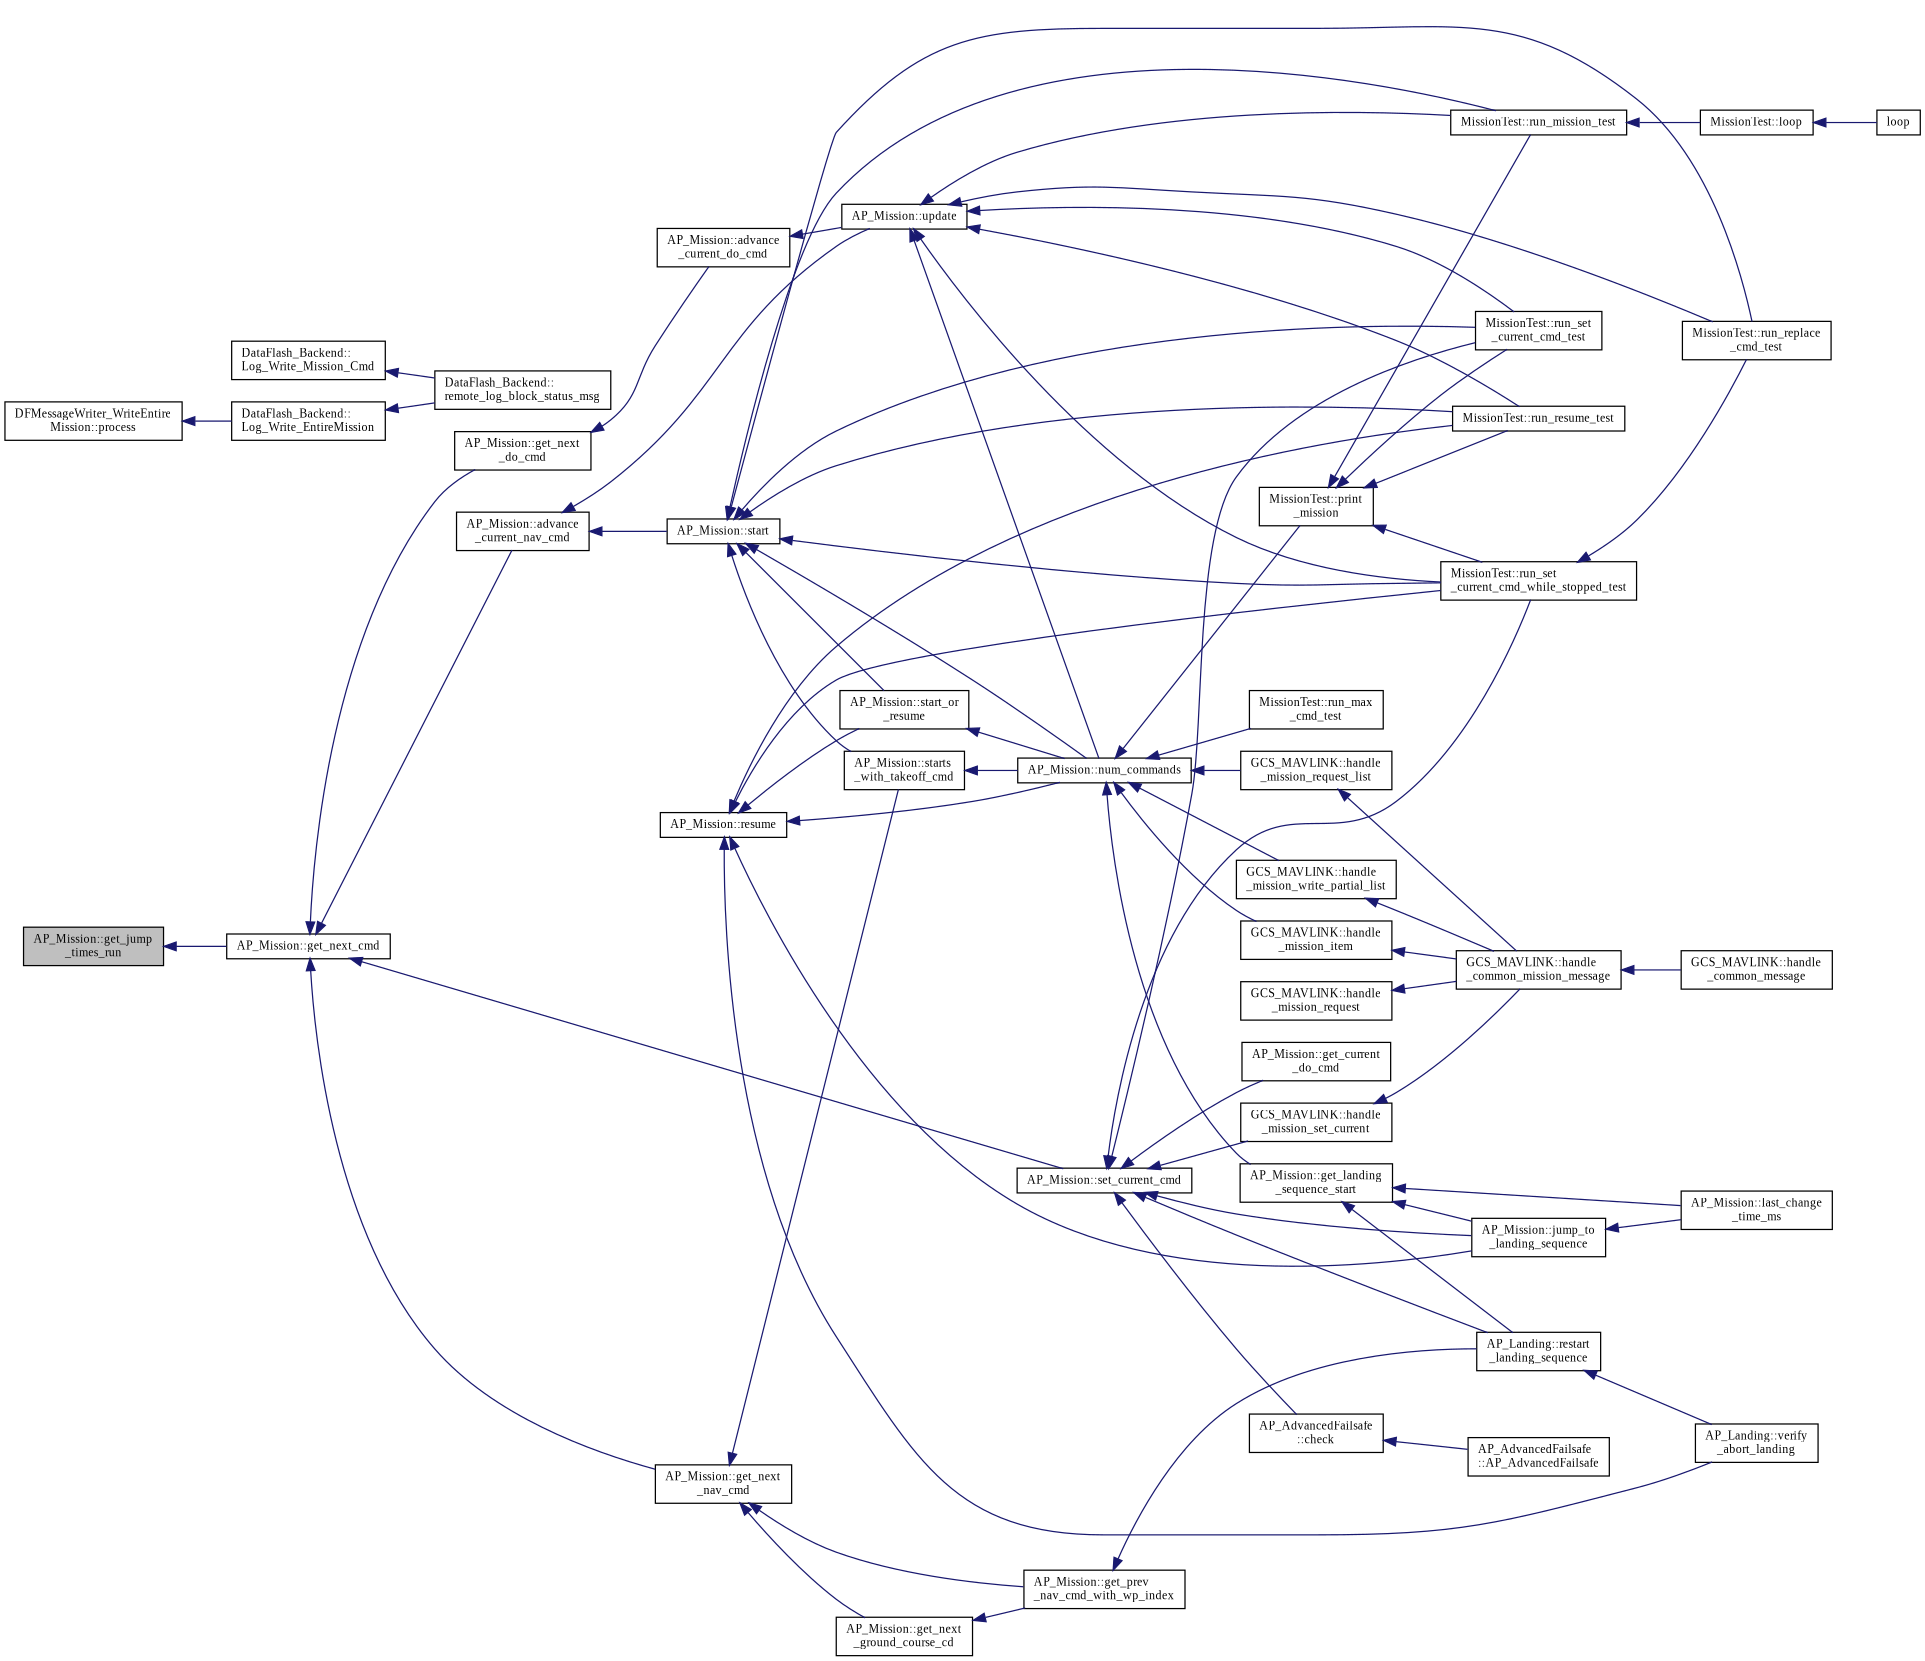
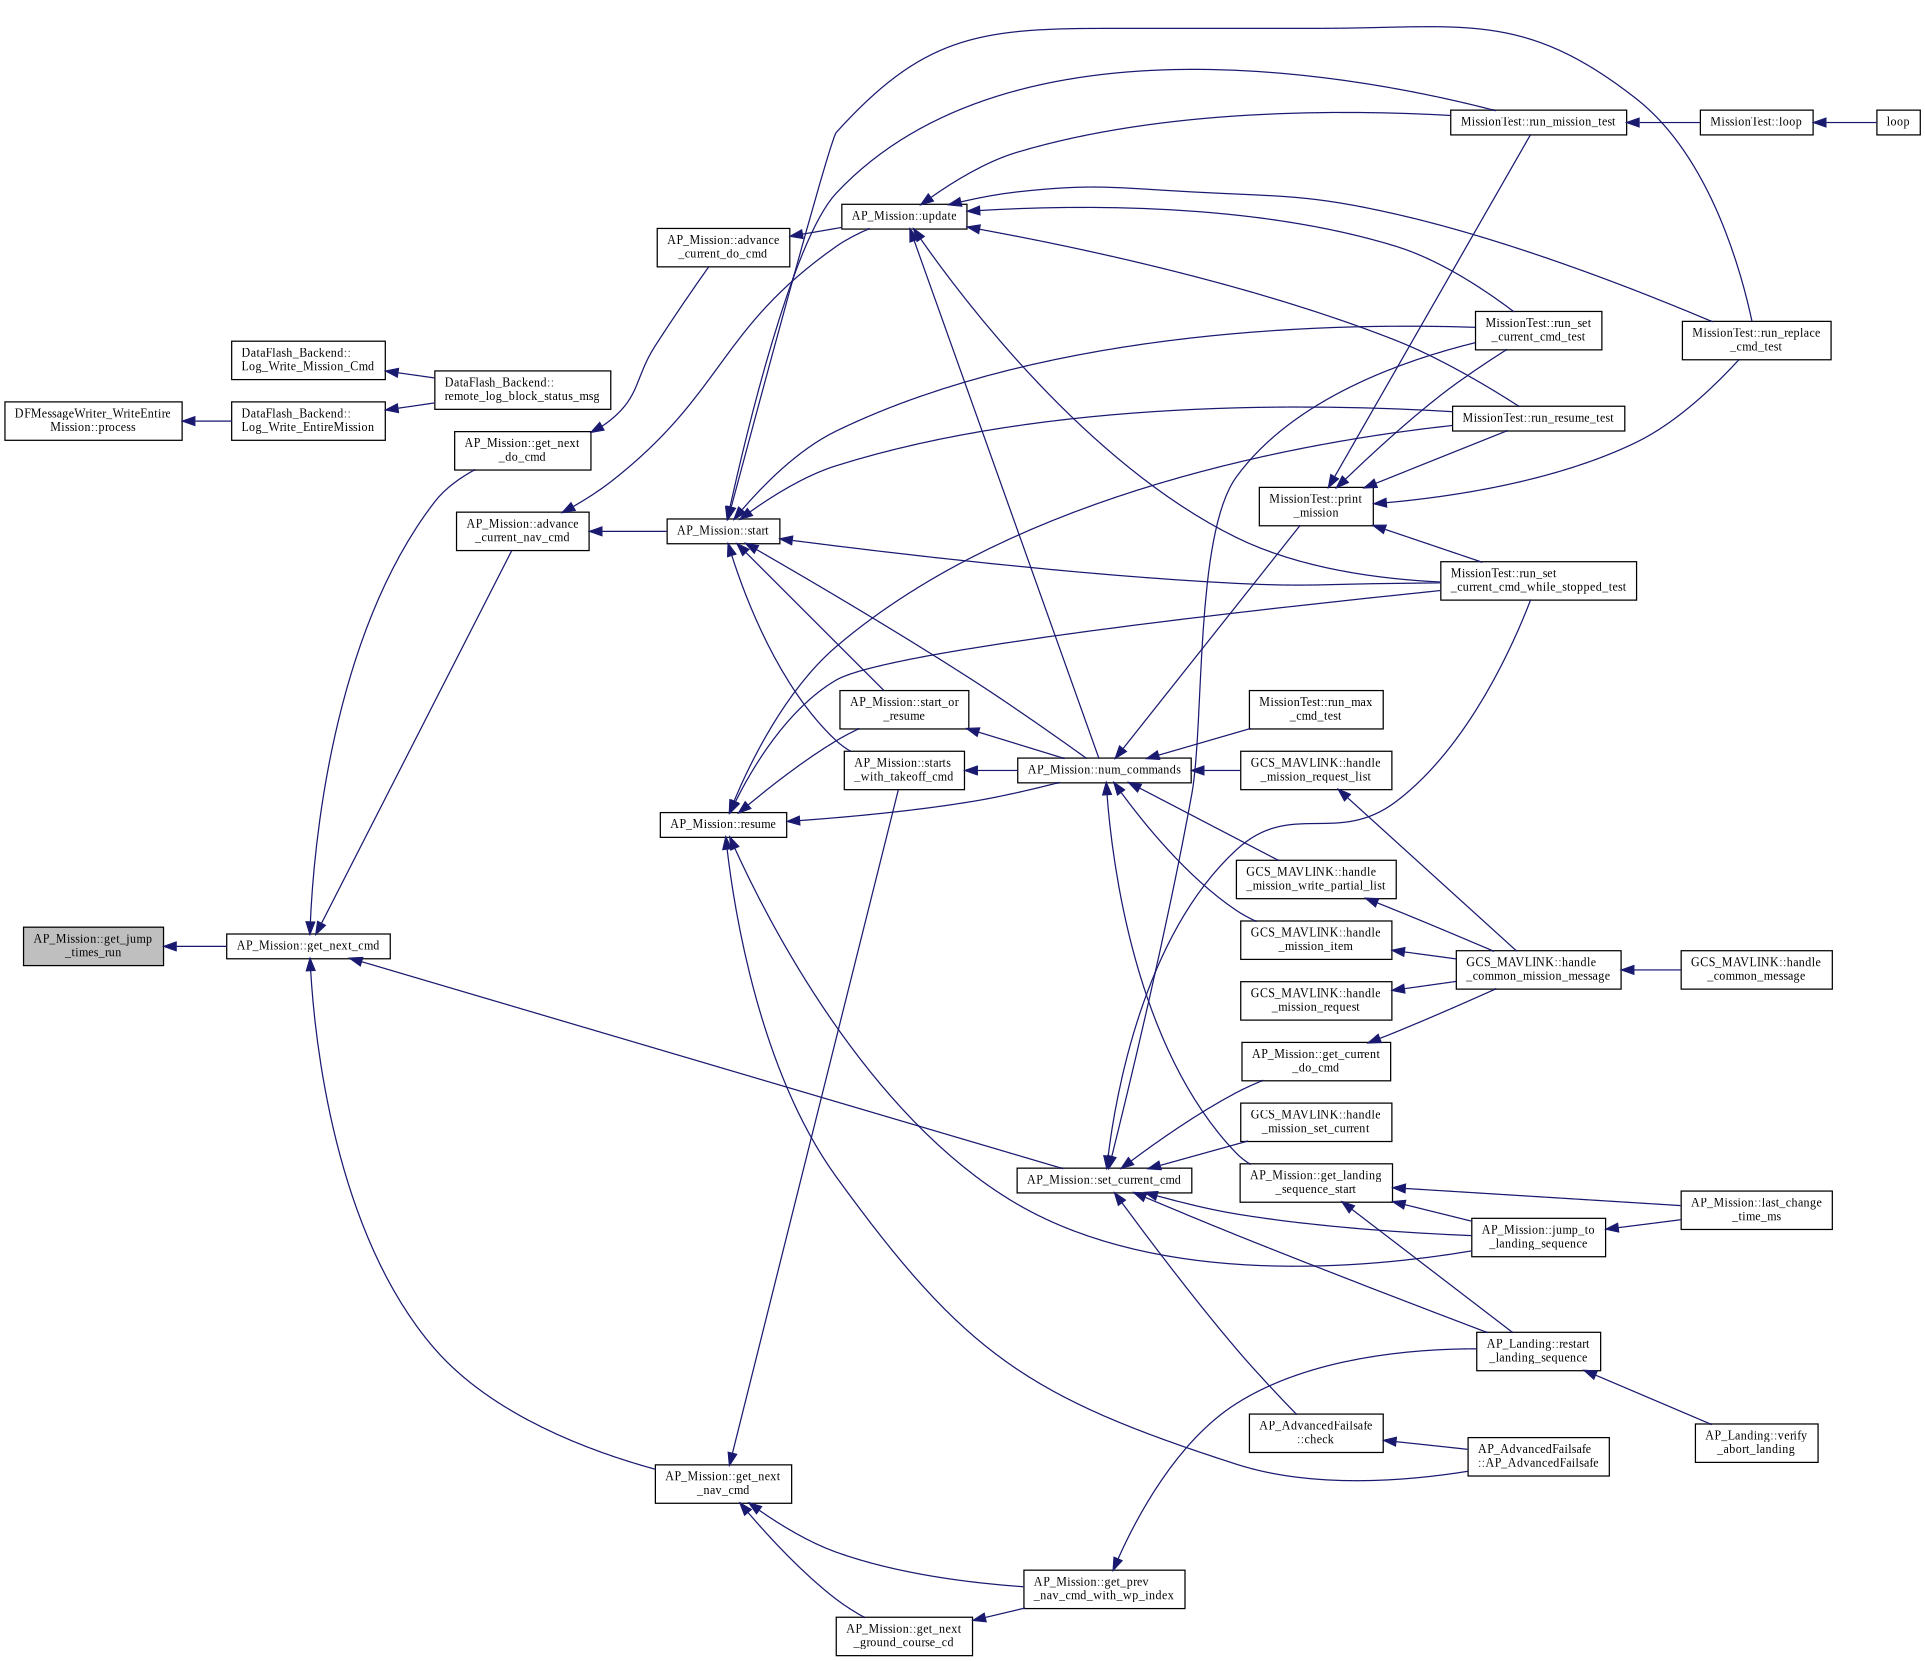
edge "MissionTest::run_replace _cmd_test" -> "MissionTest::run_set _current_cmd_while_stopped_test": now "MissionTest::run_replace _cmd_test" -> "MissionTest::print _mission"
edge "GCS_MAVLINK::handle _common_mission_message" -> "GCS_MAVLINK::handle _mission_set_current": now "GCS_MAVLINK::handle _common_mission_message" -> "AP_Mission::get_current _do_cmd"
edge "AP_Landing::verify _abort_landing" -> "AP_Mission::resume": now "AP_AdvancedFailsafe ::AP_AdvancedFailsafe" -> "AP_Mission::resume"
